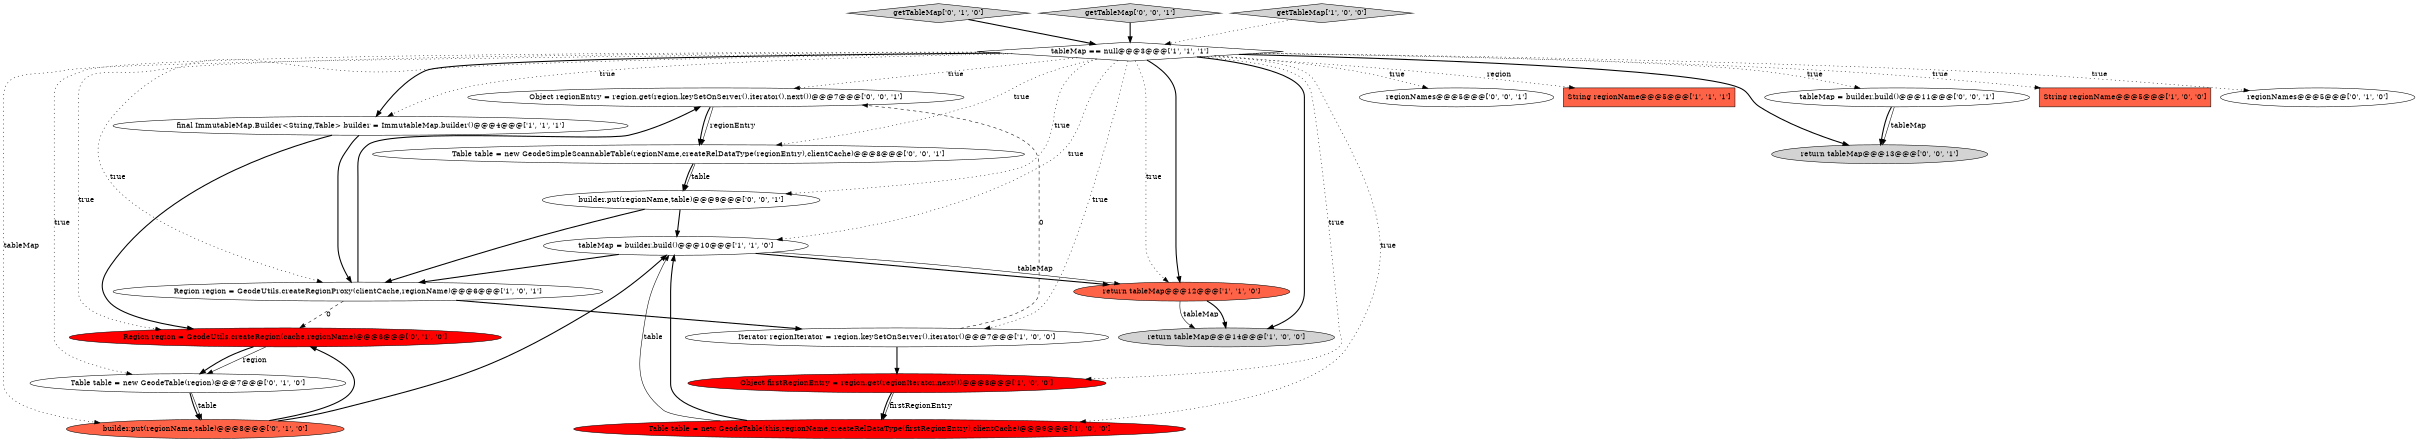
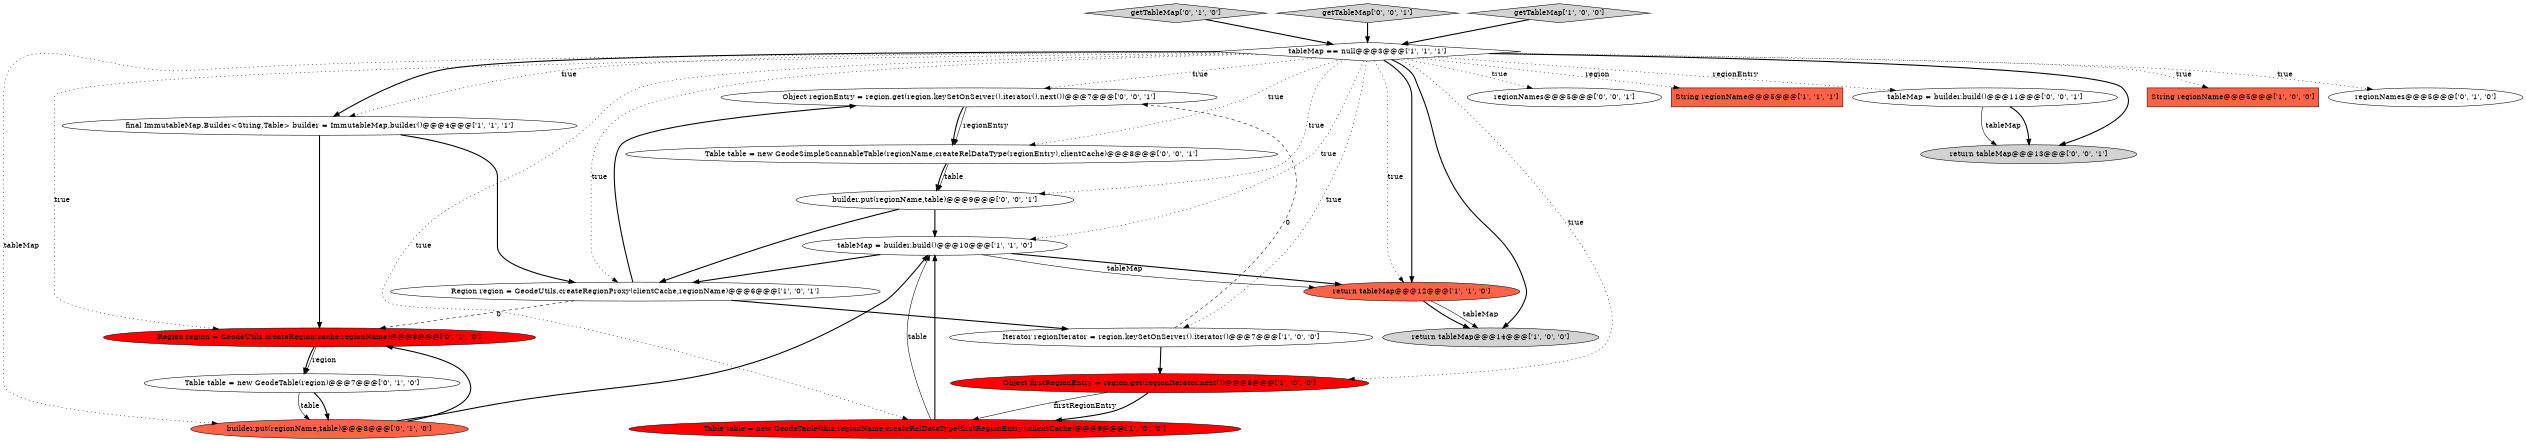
edge "getTableMap['1', '0', '0']" -> "tableMap == null@@@3@@@['1', '1', '1']": style dotted -> bold
edge "tableMap == null@@@3@@@['1', '1', '1']" -> "tableMap = builder.build()@@@11@@@['0', '0', '1']": label "true" -> "regionEntry"
edge "tableMap == null@@@3@@@['1', '1', '1']" -> "Table table = new GeodeTable(region)@@@7@@@['0', '1', '0']": removed, label "true"
